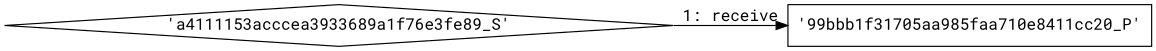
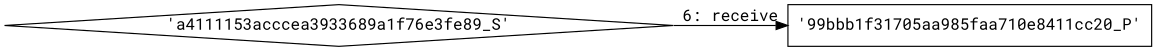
edge "'a4111153acccea3933689a1f76e3fe89_S'" -> "'99bbb1f31705aa985faa710e8411cc20_P'": label "1: receive" -> "6: receive"
